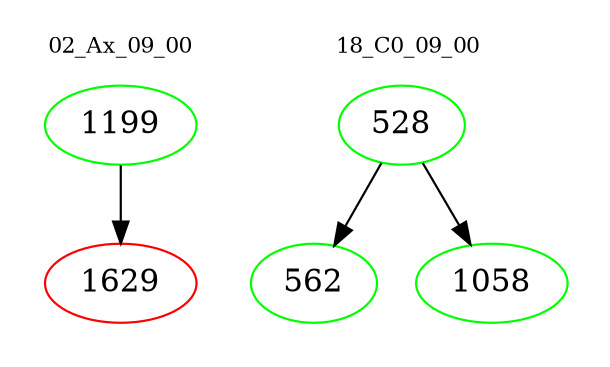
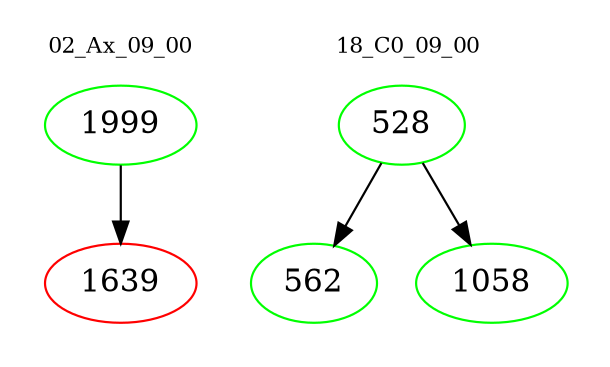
node "1199": label "1199" -> "1999"
node "1629": label "1629" -> "1639"
